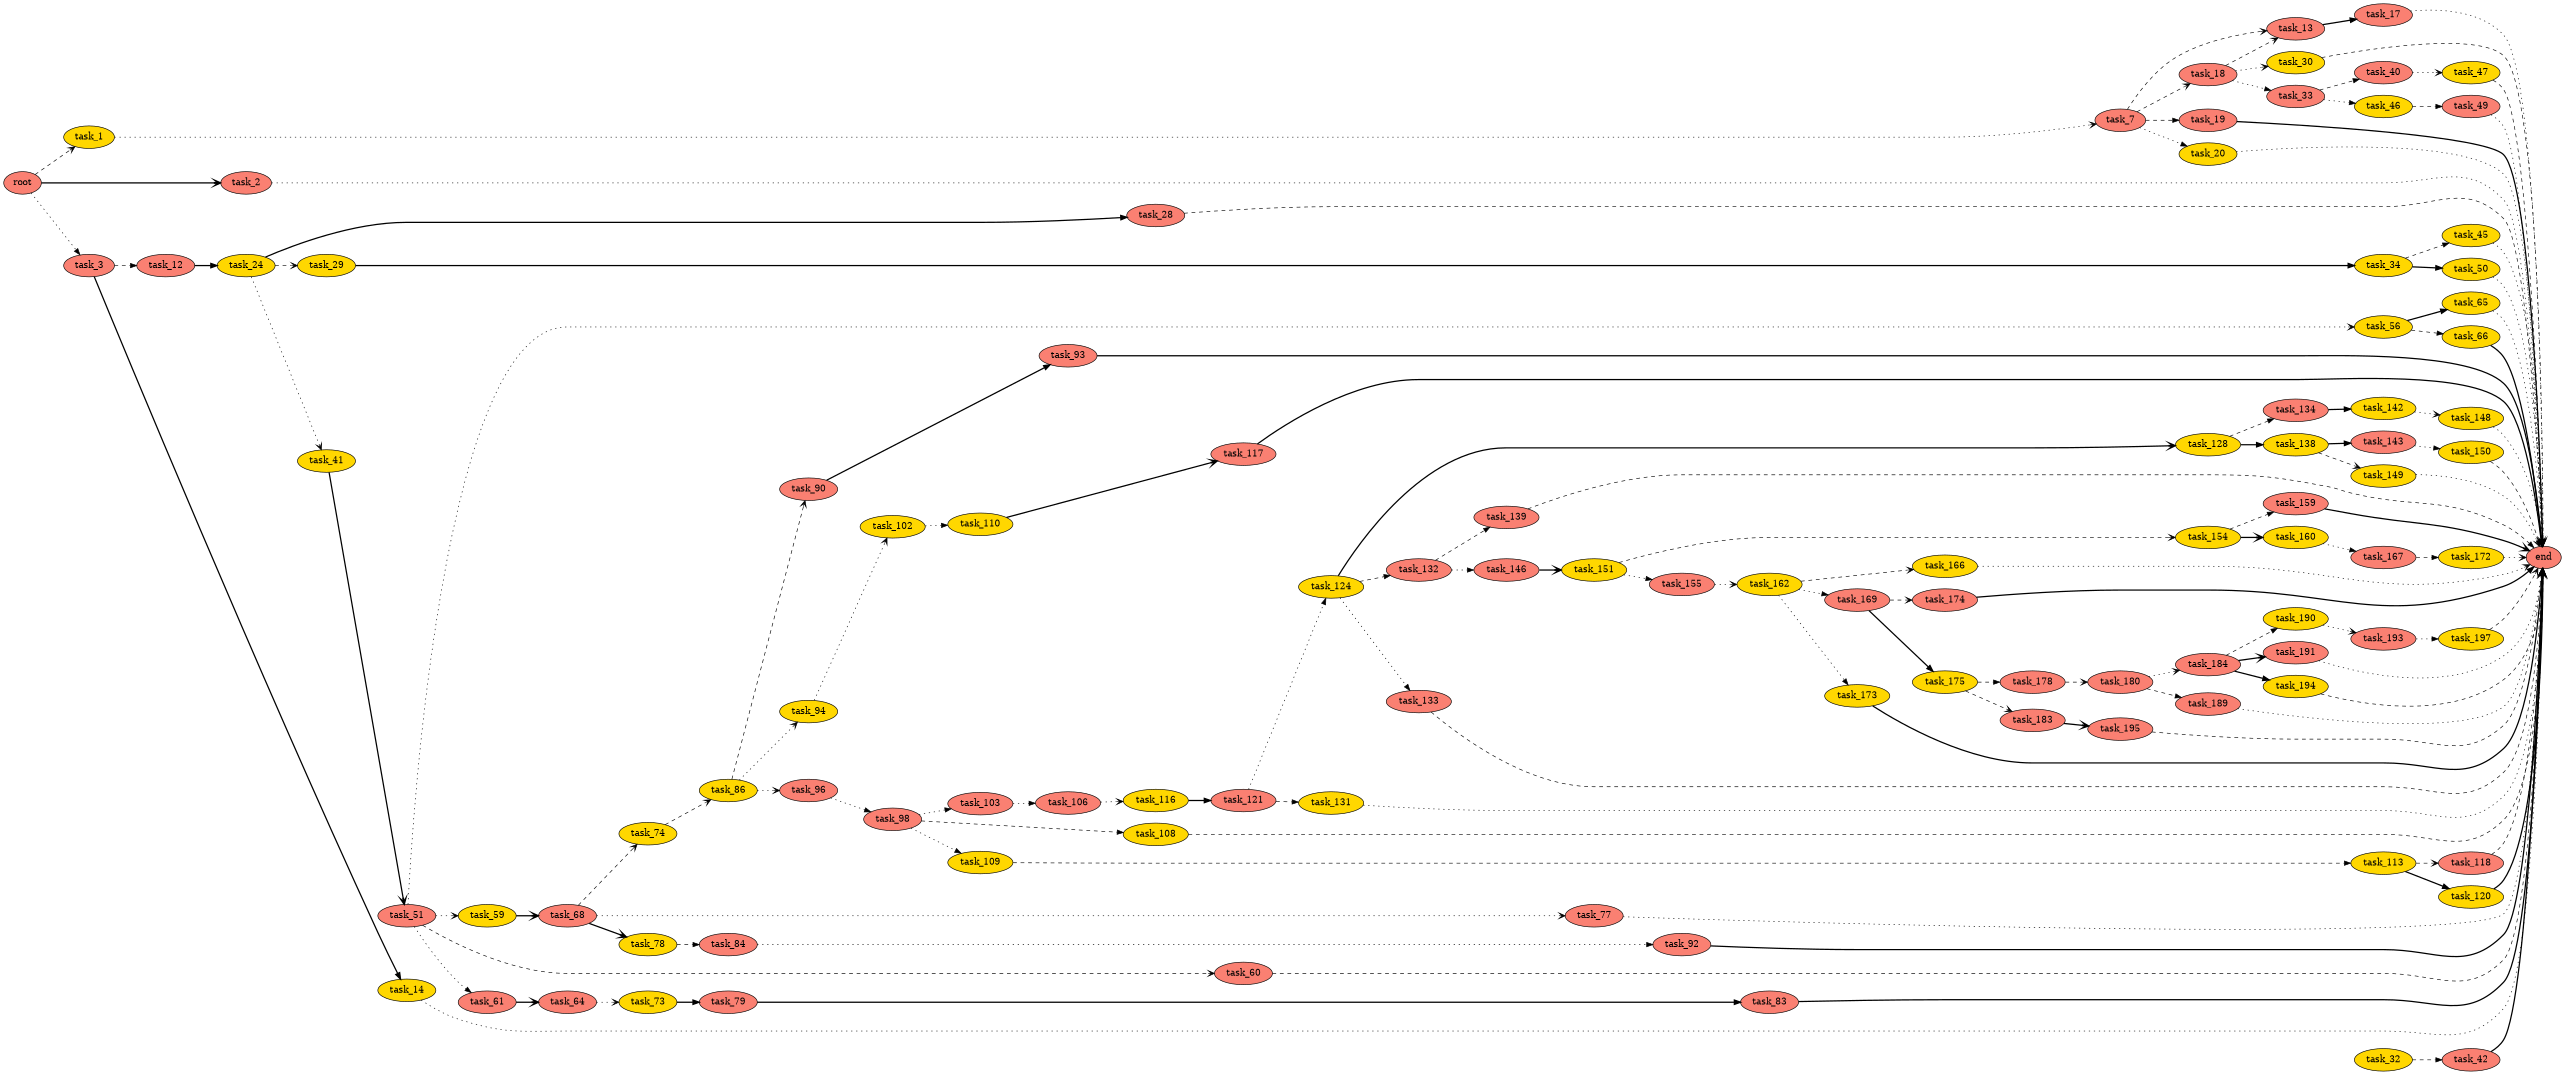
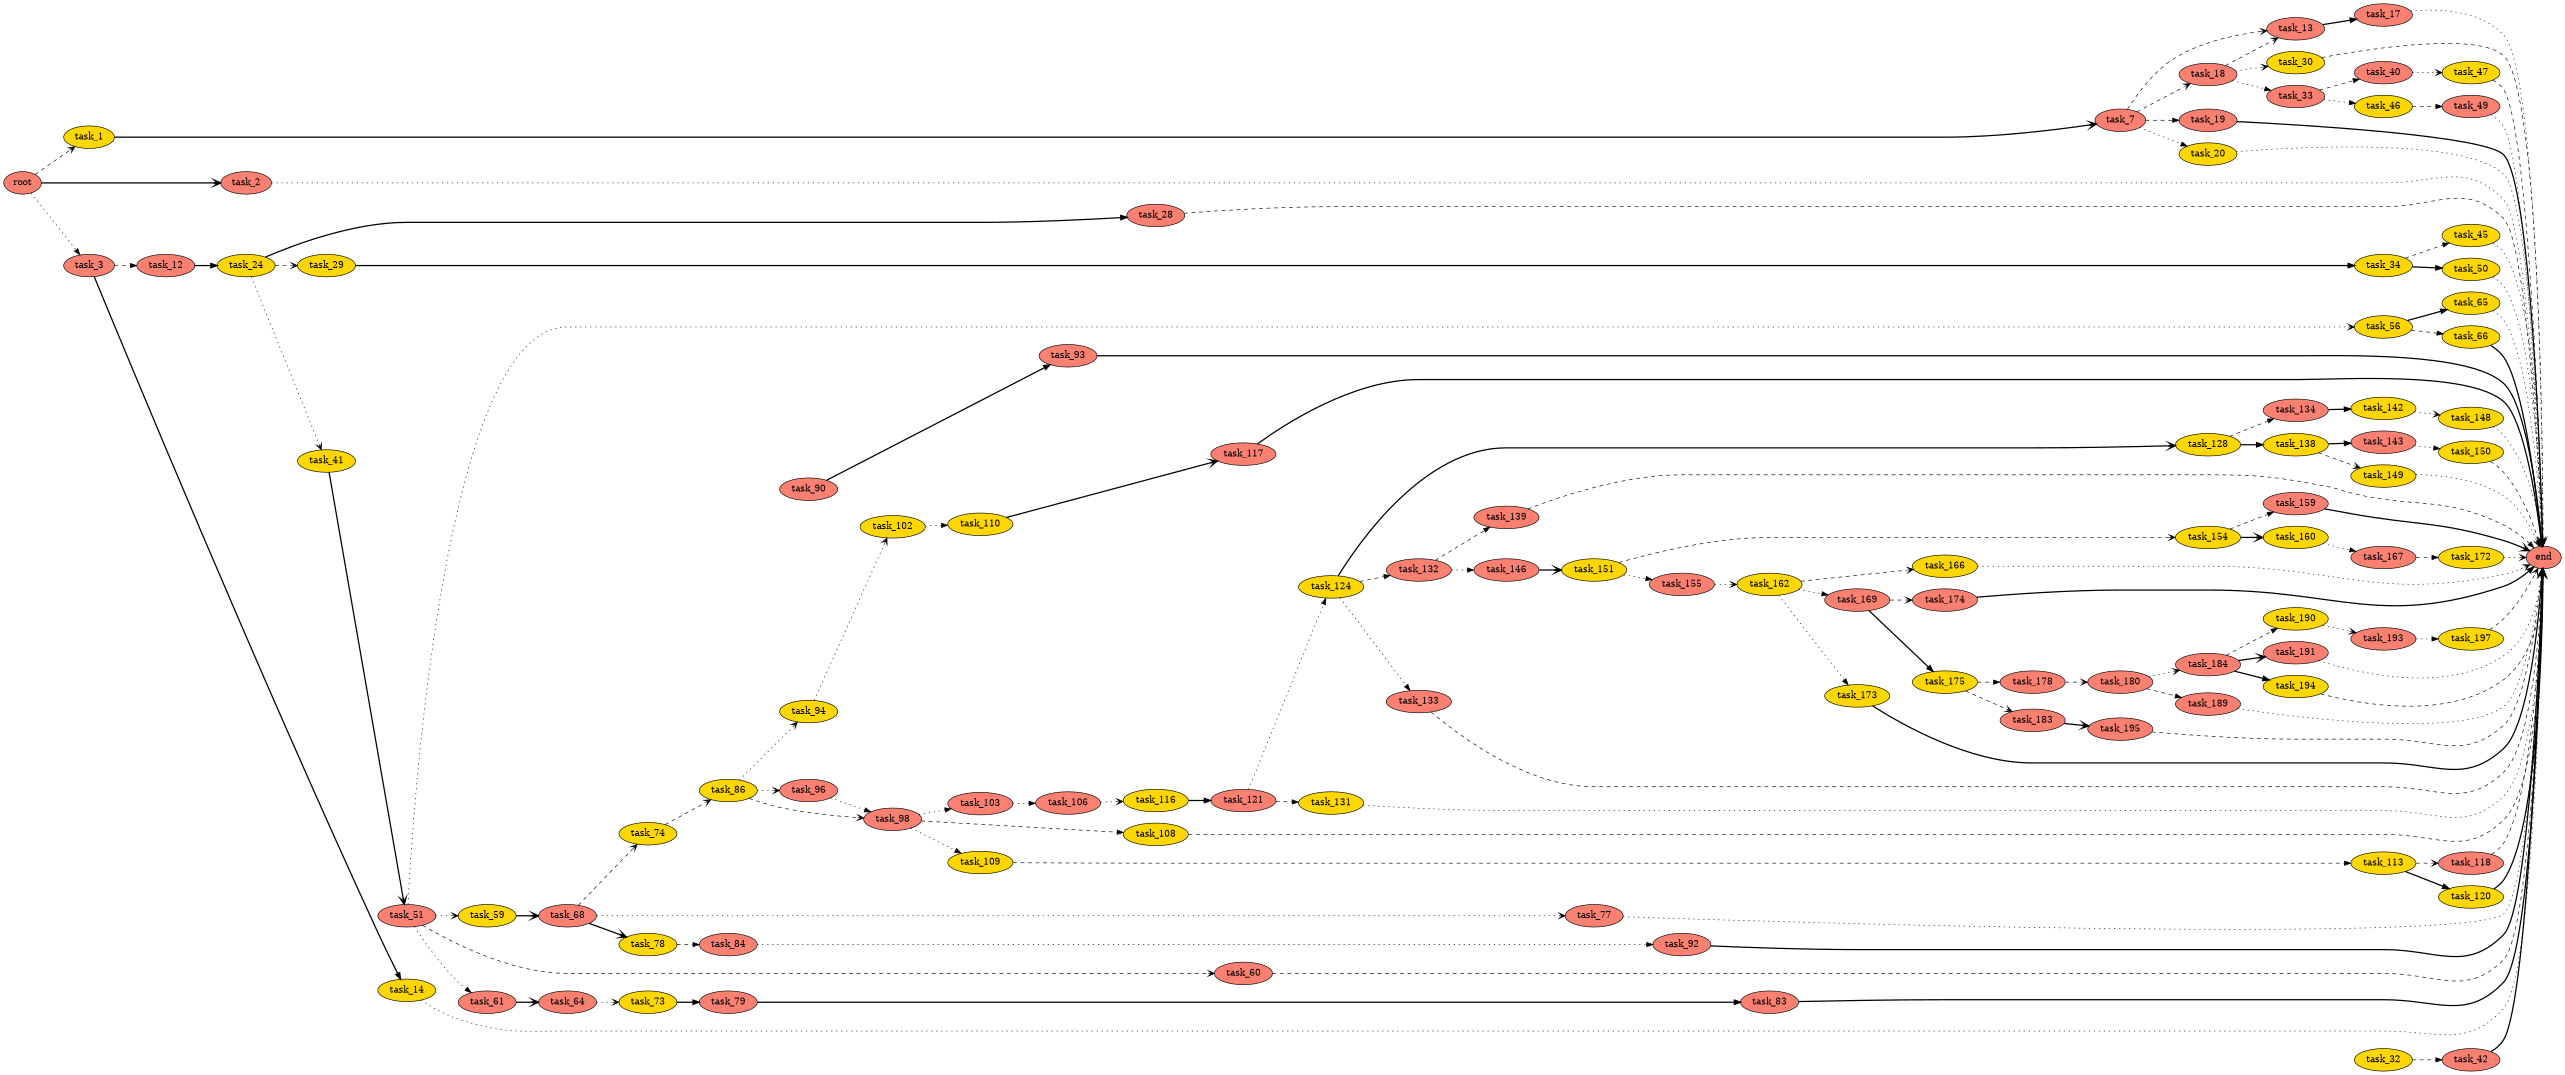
edge "task_1" -> "task_7": style dotted -> bold
edge "task_86" -> "task_90": now "task_86" -> "task_98"
